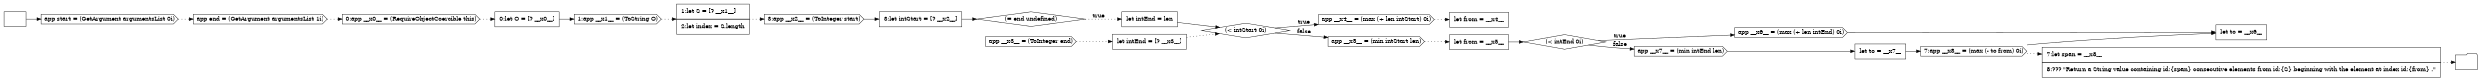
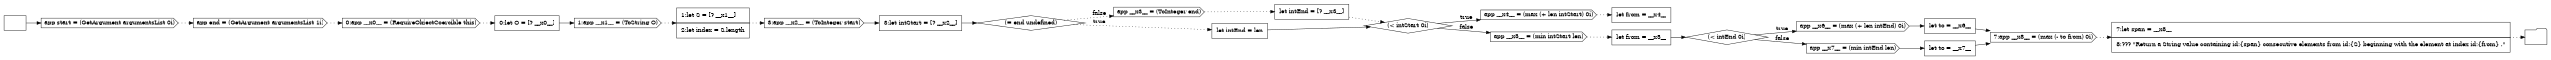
edge "(= end undefined)" -> "app __x3__ = (ToInteger end)": added, label "false"
edge "7:app __x8__ = (max (- to from) 0i)" -> "let to = __x6__": reversed
